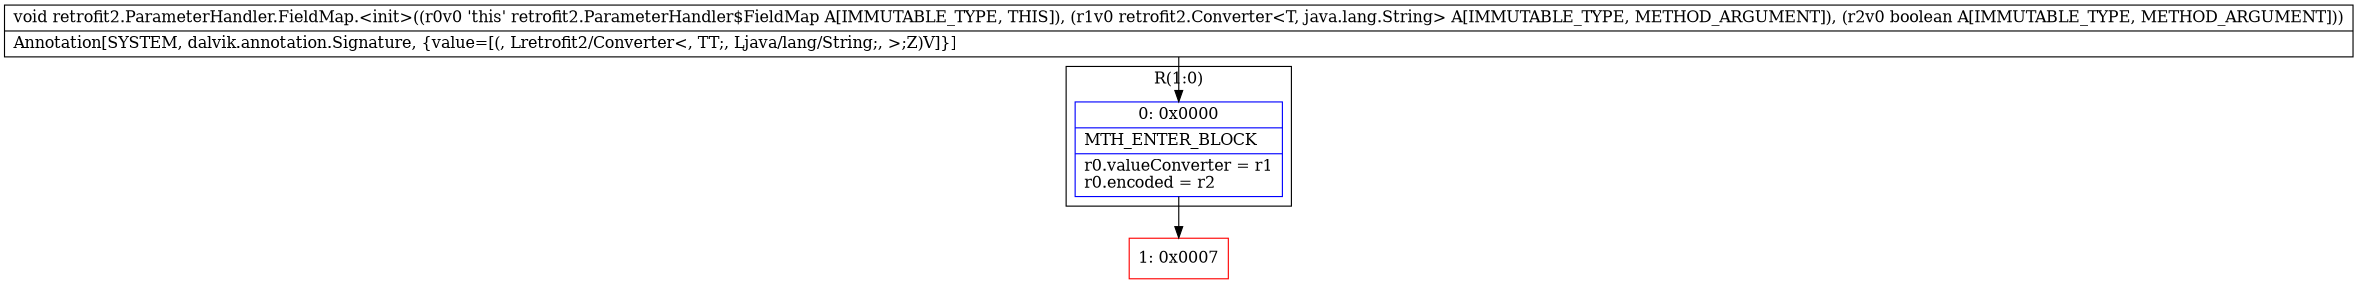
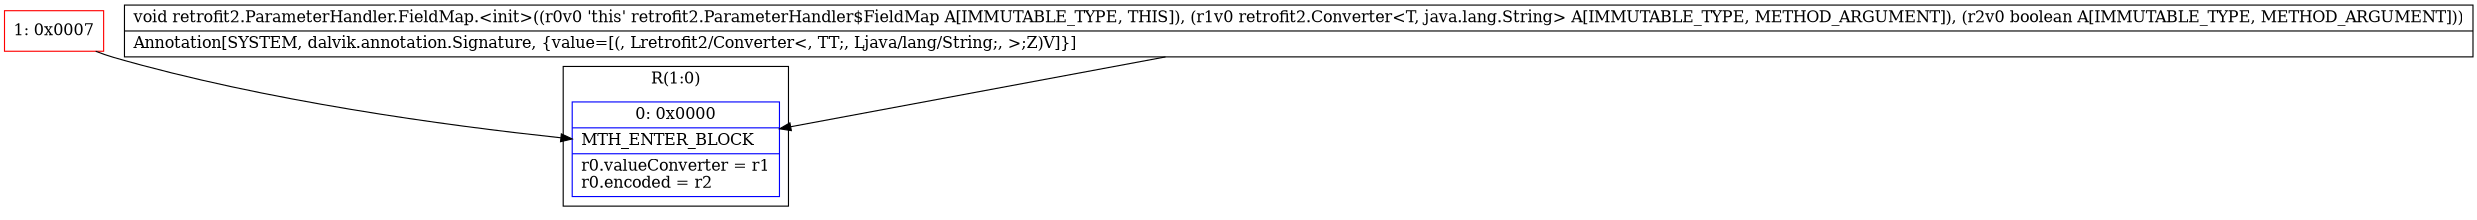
edge "0: 0x0000" -> "1: 0x0007": reversed
